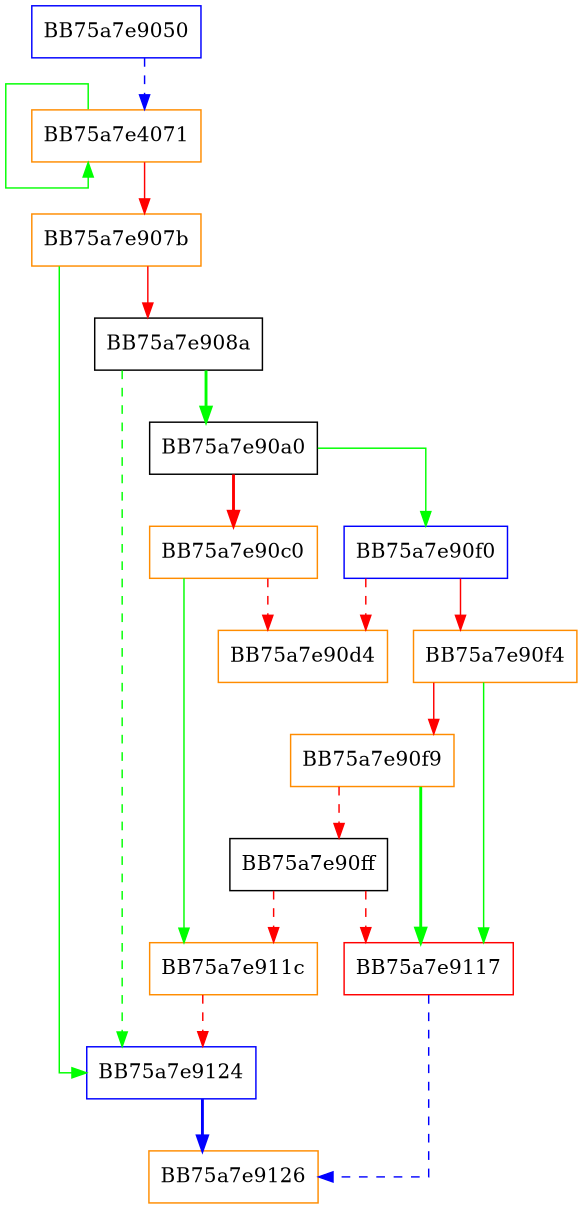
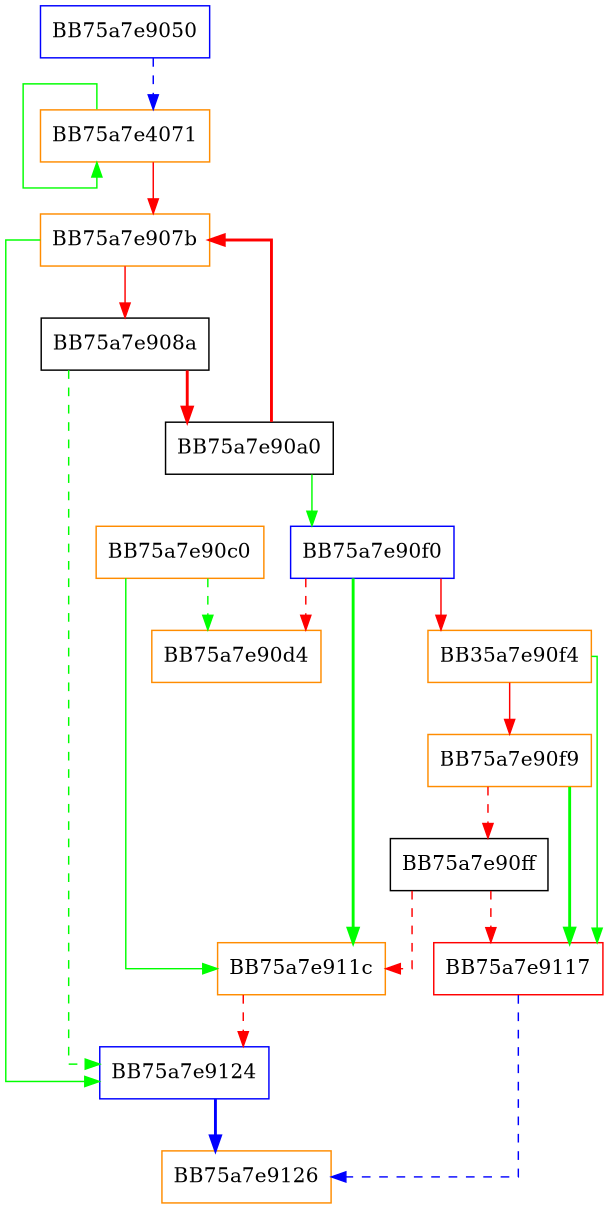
edge "BB75a7e908a" -> "BB75a7e90a0": color green -> red
edge "BB75a7e90a0" -> "BB75a7e90c0": now "BB75a7e90a0" -> "BB75a7e907b"
edge "BB75a7e90c0" -> "BB75a7e90d4": color red -> green
node "BB75a7e90f4": label "BB75a7e90f4" -> "BB35a7e90f4"
edge "BB75a7e90f0" -> "BB75a7e911c": added
